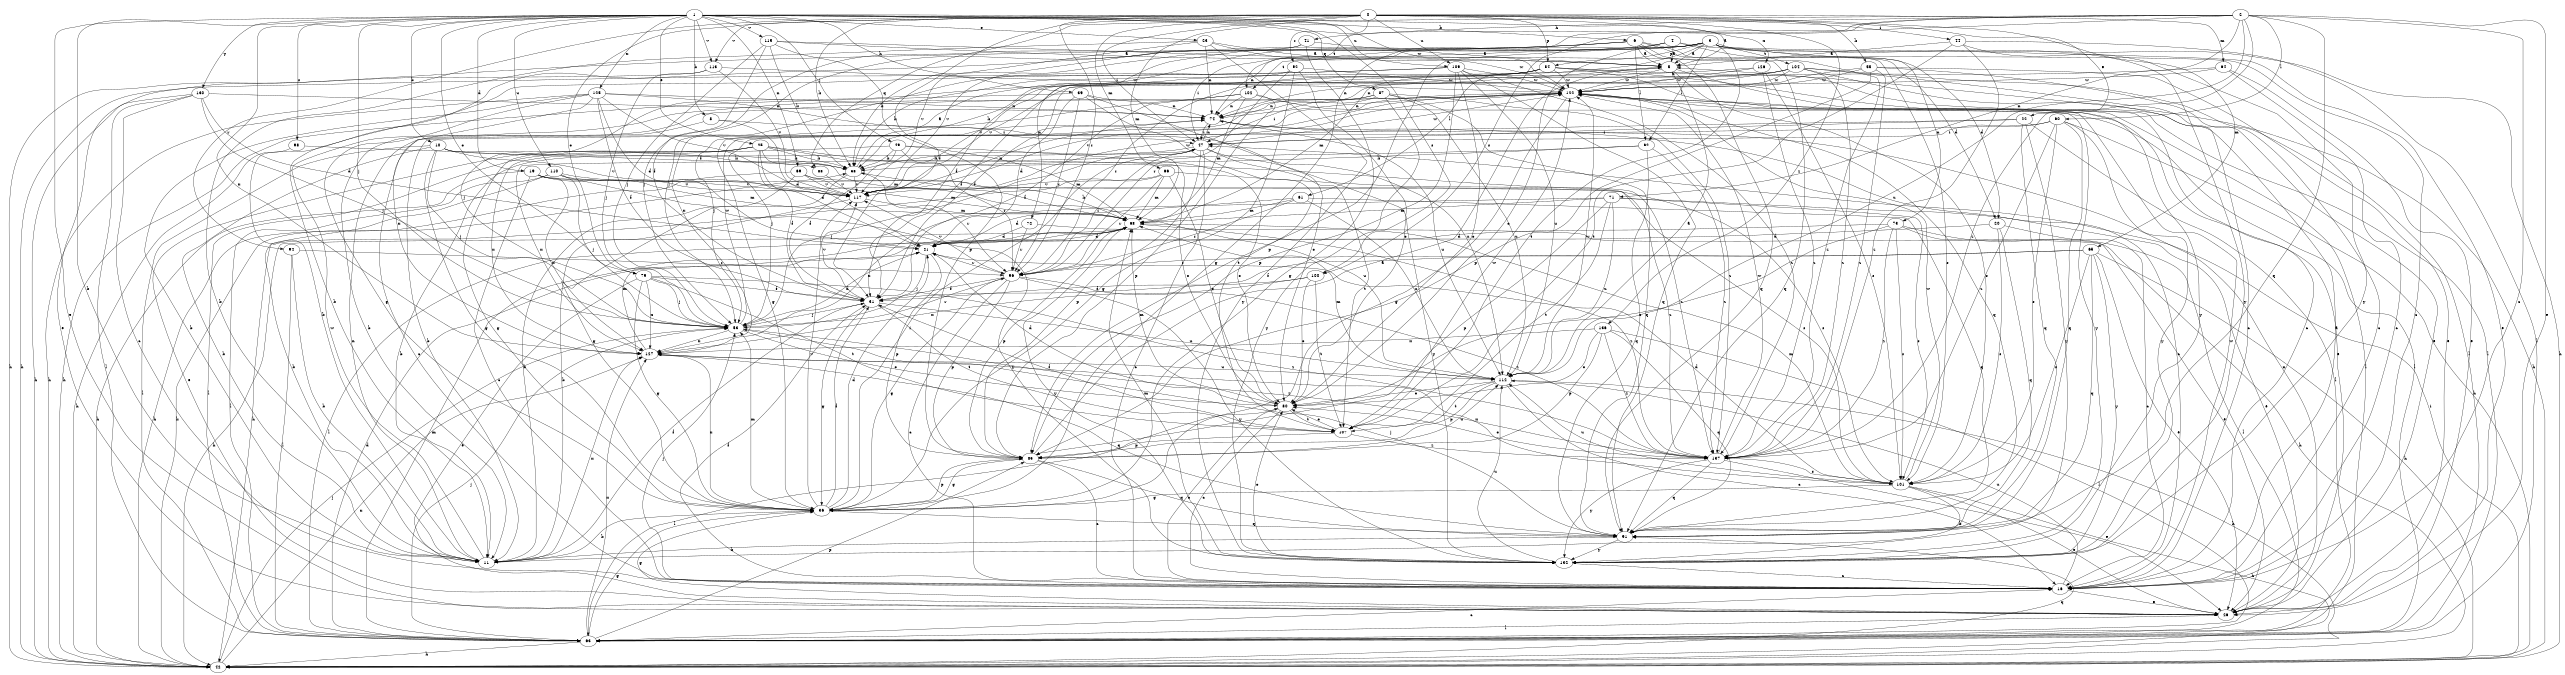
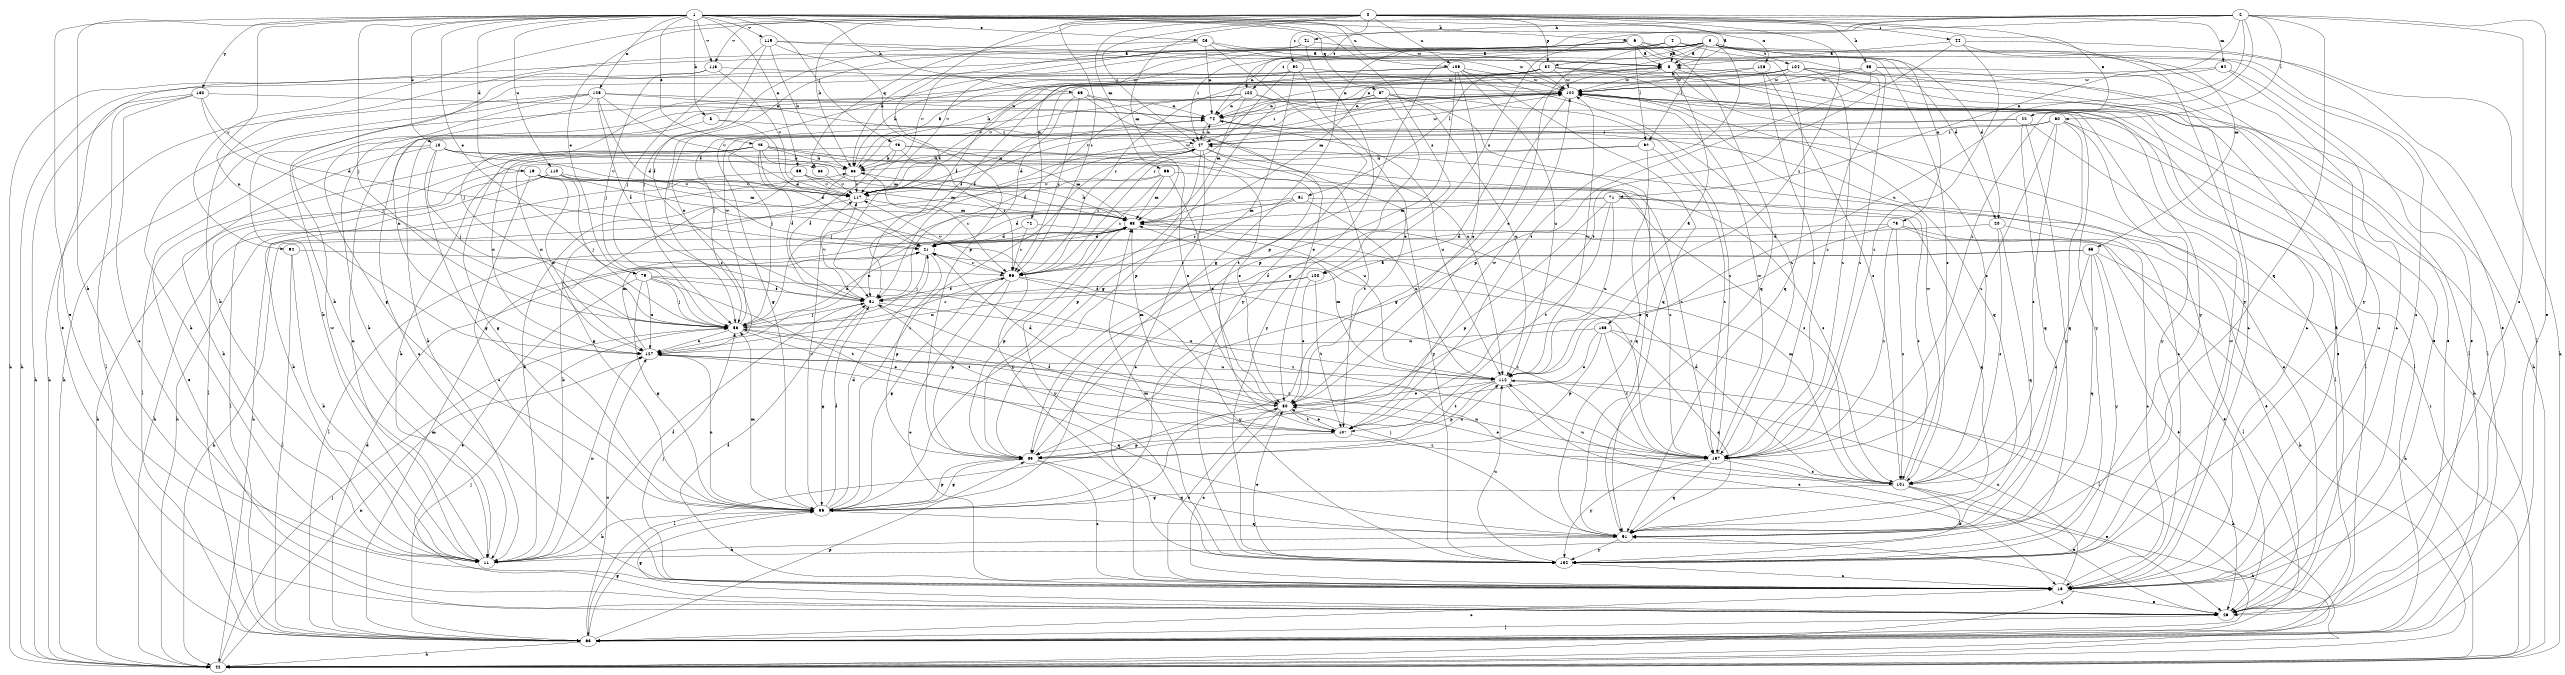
node "98": removed
